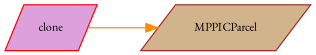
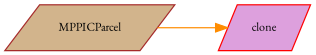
edge "clone" -> "MPPICParcel": reversed
